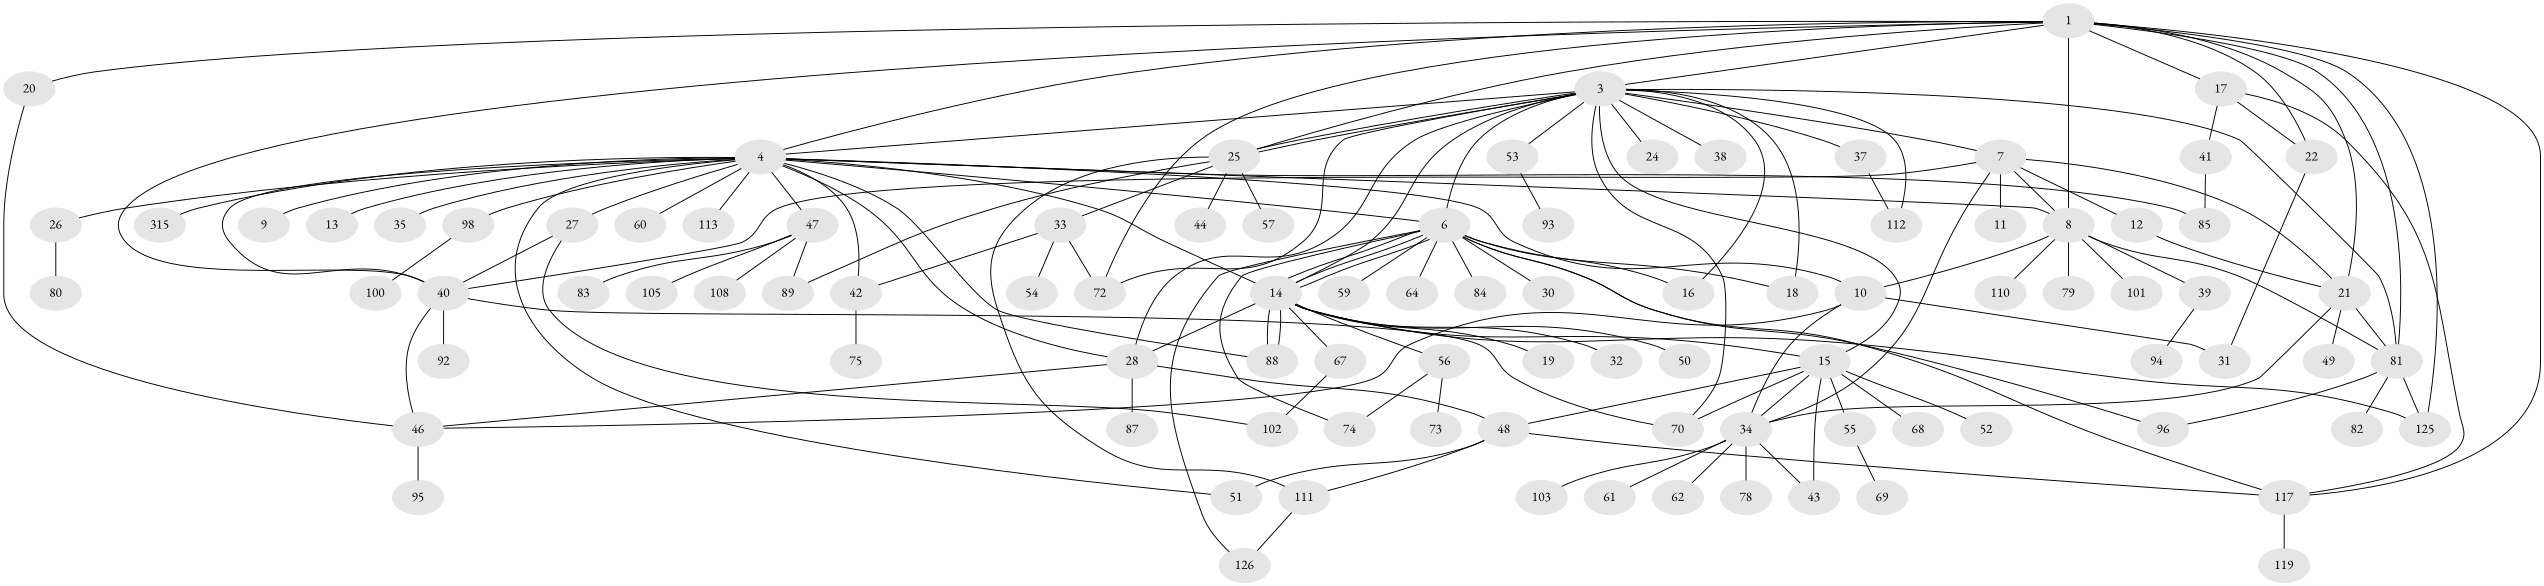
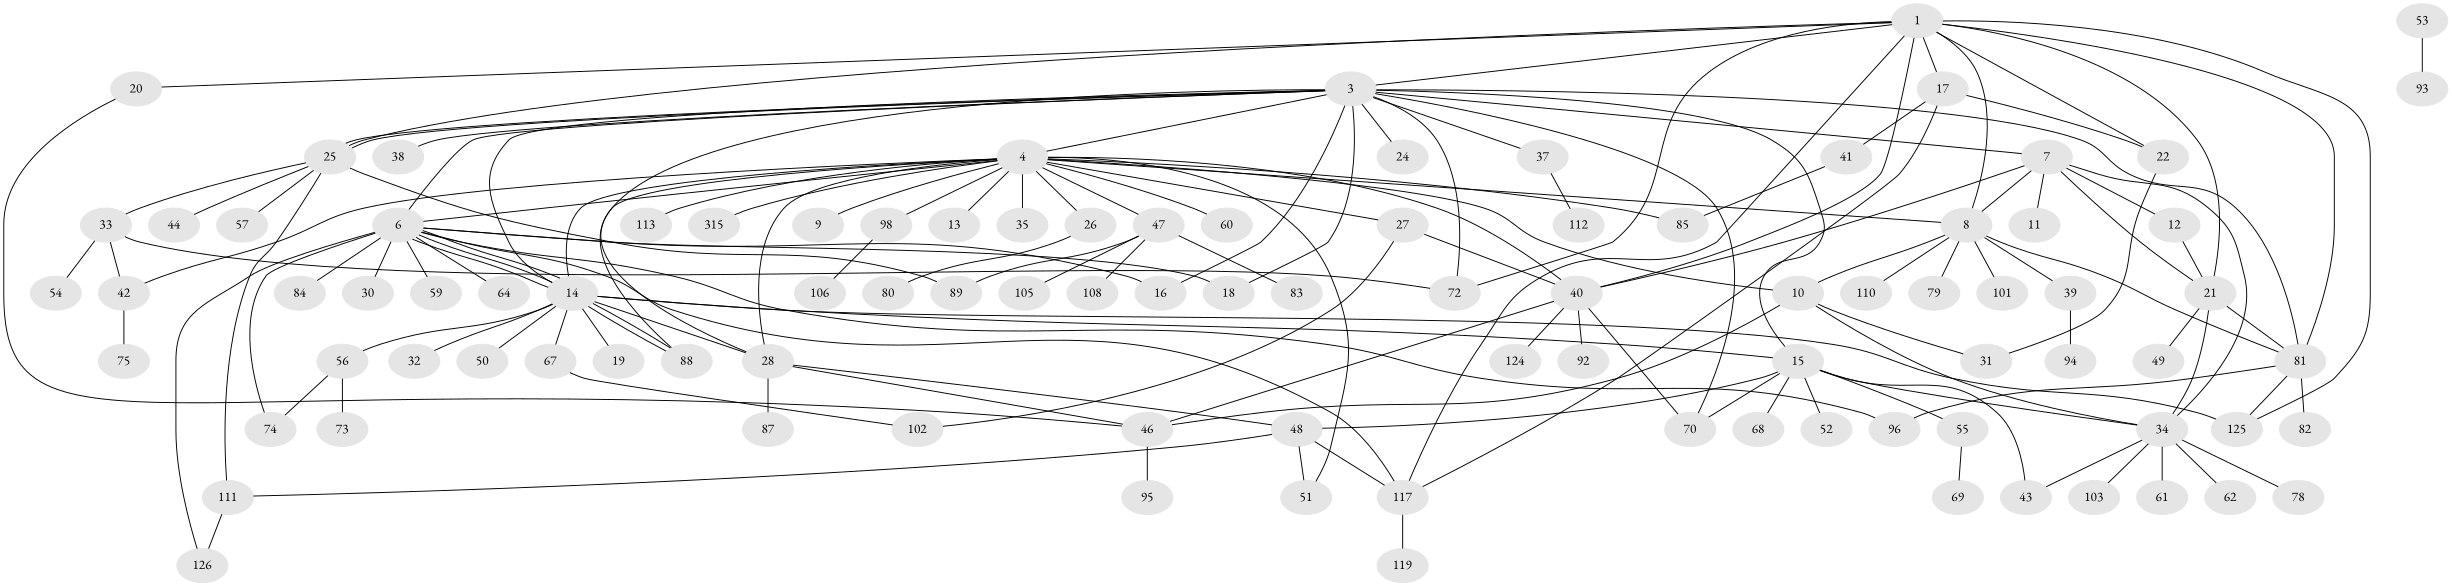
edge "1" -- "4": removed
edge "3" -- "112": removed
edge "3" -- "53": removed
node "100": label "100" -> "106"
node "124": added
